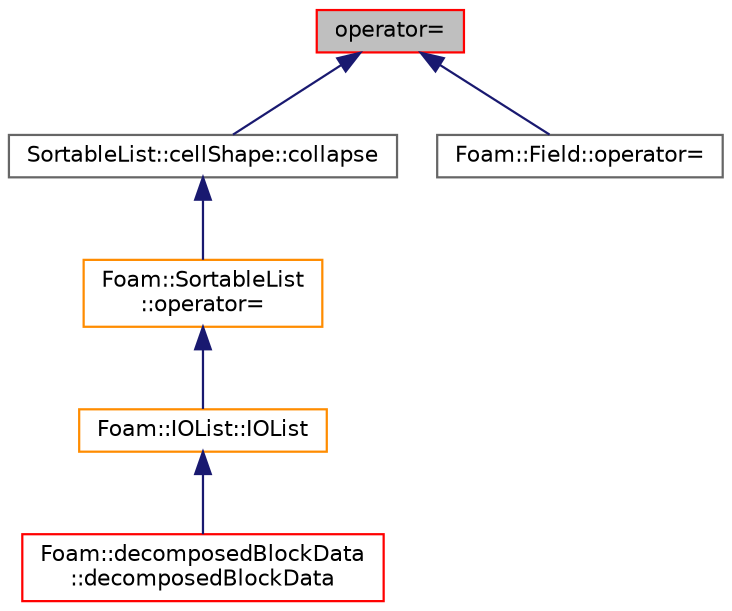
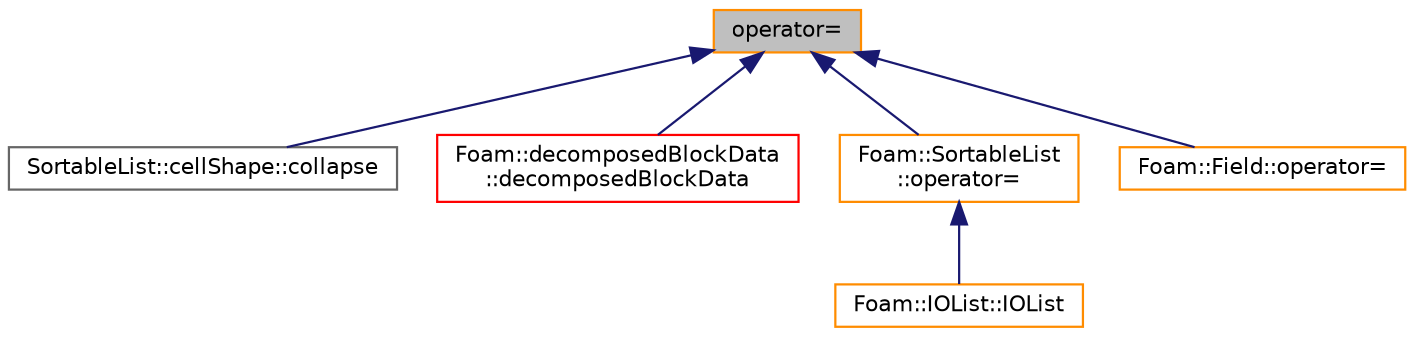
node "operator=": color red -> darkorange
node "Foam::Field::operator=": color gray40 -> darkorange
edge "Foam::SortableList ::operator=" -> "SortableList::cellShape::collapse": now "Foam::SortableList ::operator=" -> "operator="
edge "Foam::decomposedBlockData ::decomposedBlockData" -> "Foam::IOList::IOList": now "Foam::decomposedBlockData ::decomposedBlockData" -> "operator="
